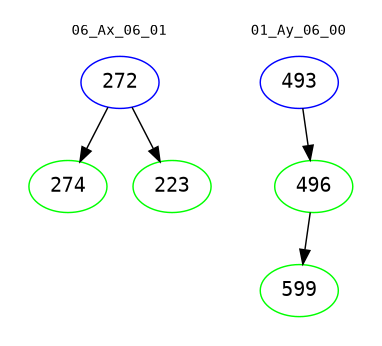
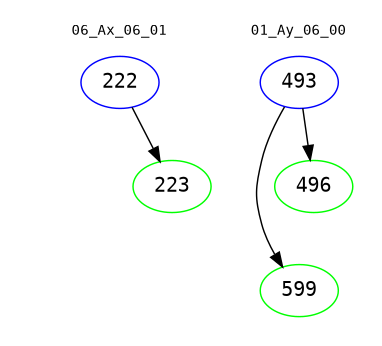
node "272": label "272" -> "222"
node "274": removed
edge "496" -> "599": now "493" -> "599"
